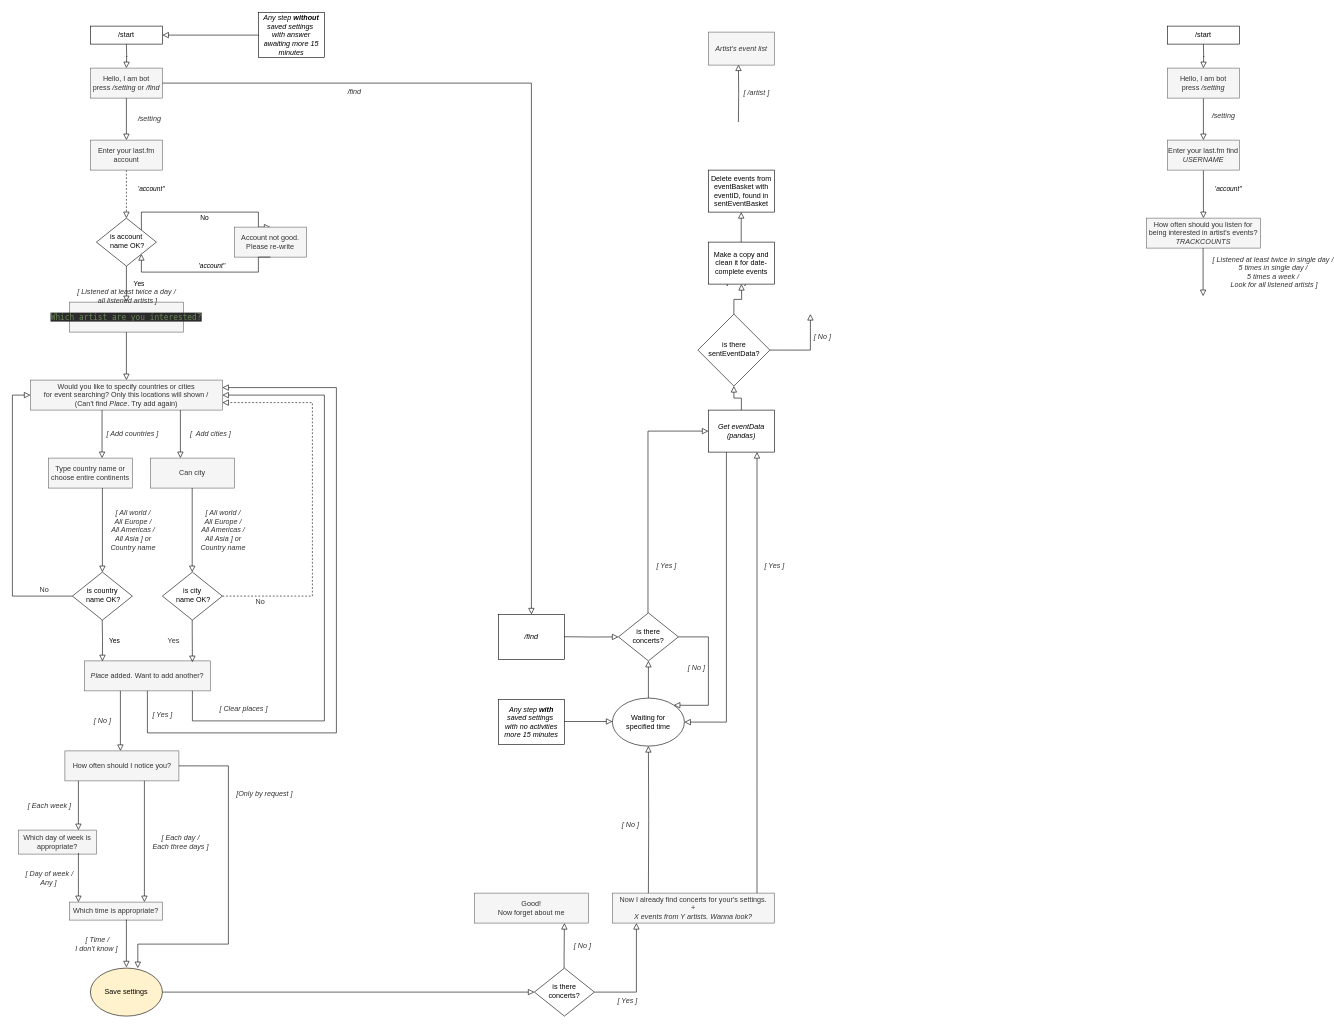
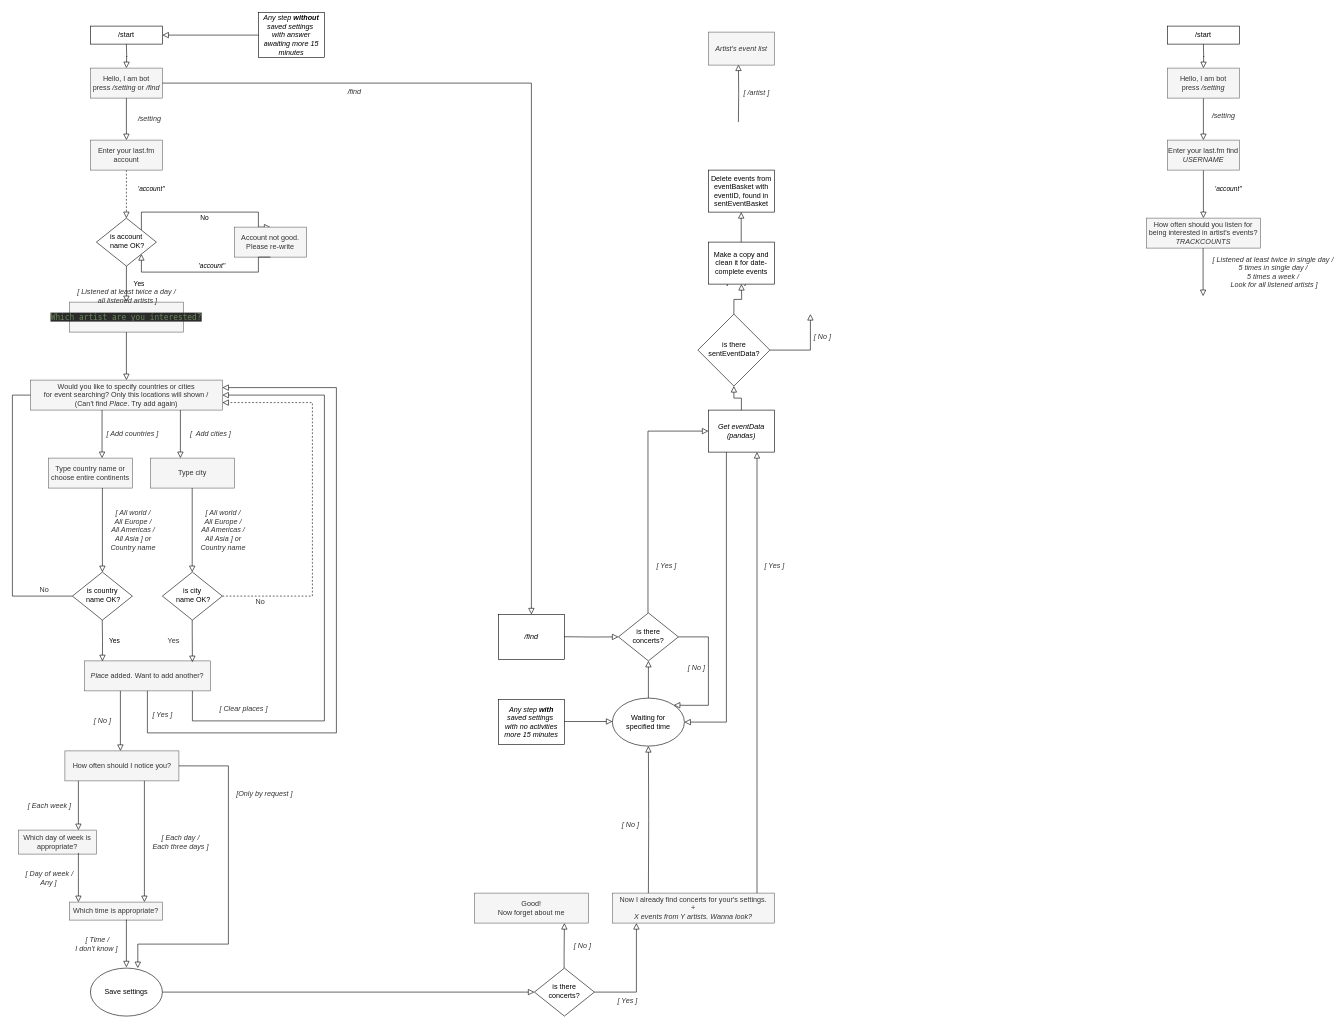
edge "is country name OK?" -> "Would you like to specify countries or cities for event searching? Only this locations will shown / (Can't find Place. Try add again)": arrowhead block -> none
node "Can city": label "Can city" -> "Type city"
node "Save settings": fillcolor #fff2cc -> #ffffff
